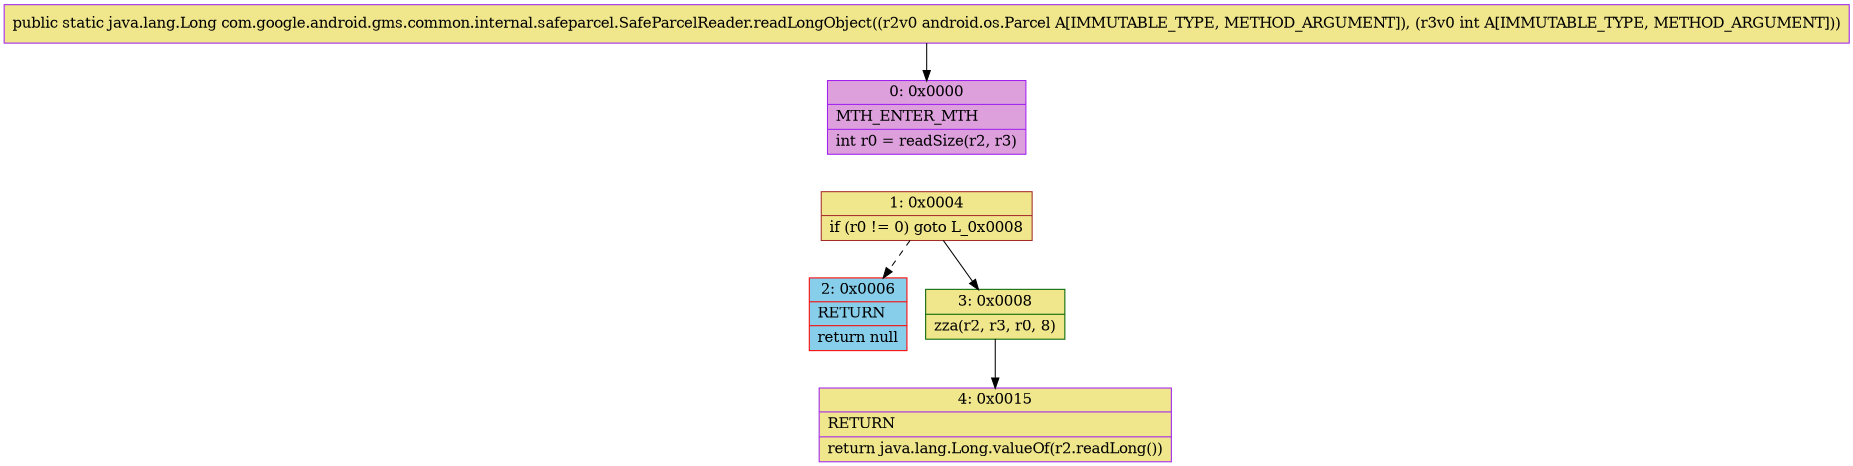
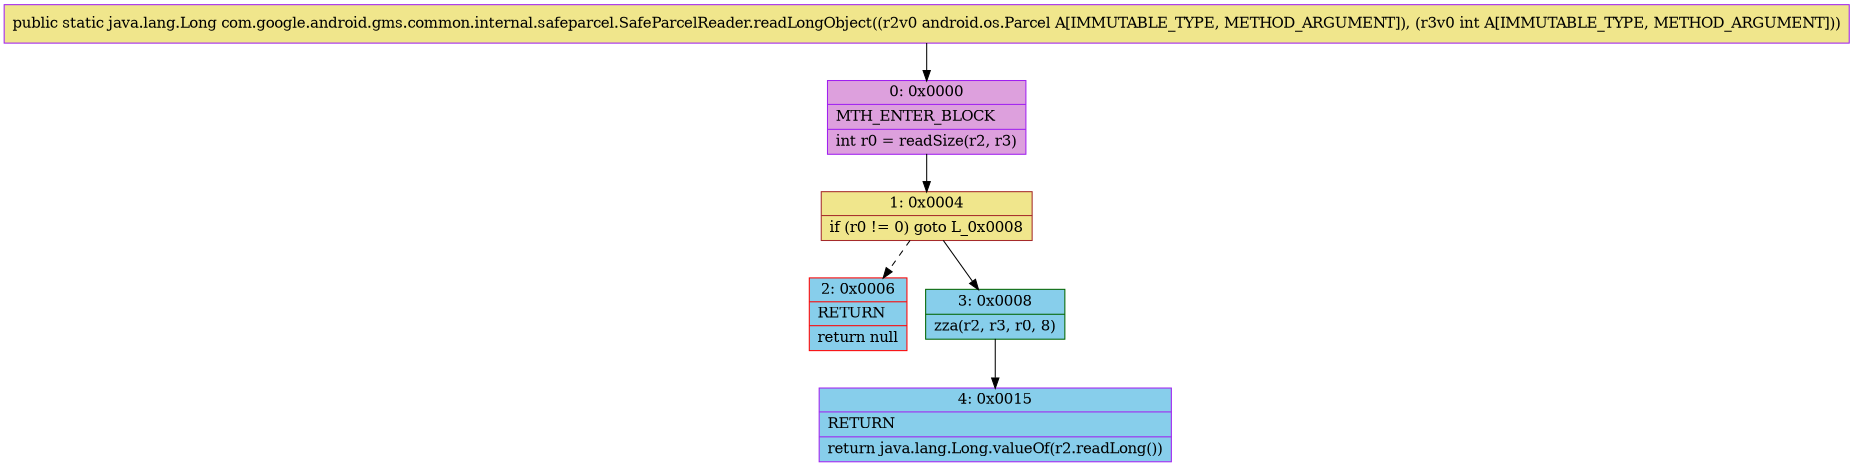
node "0: 0x0000": text "MTH_ENTER_MTH" -> "MTH_ENTER_BLOCK"
edge "0: 0x0000" -> "1: 0x0004": added
node "3: 0x0008": fillcolor khaki -> skyblue
node "4: 0x0015": fillcolor khaki -> skyblue
